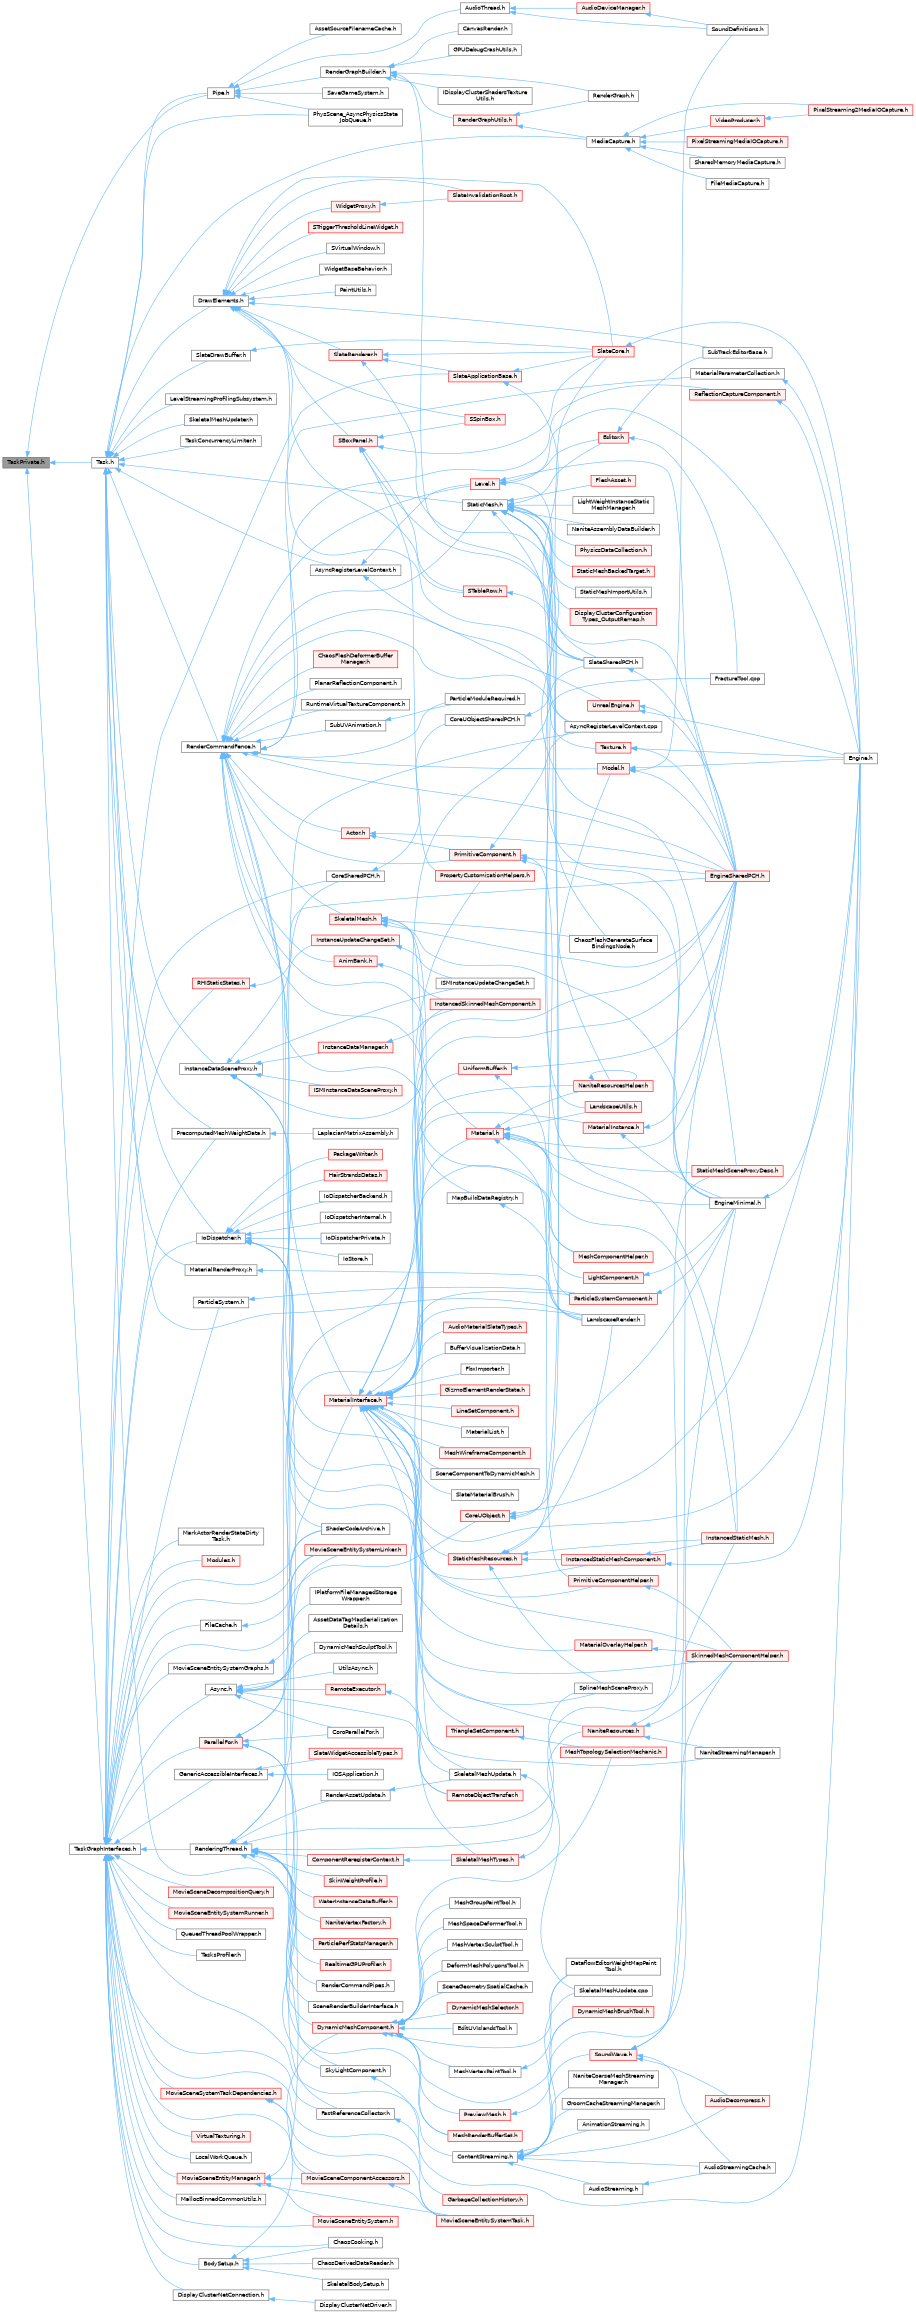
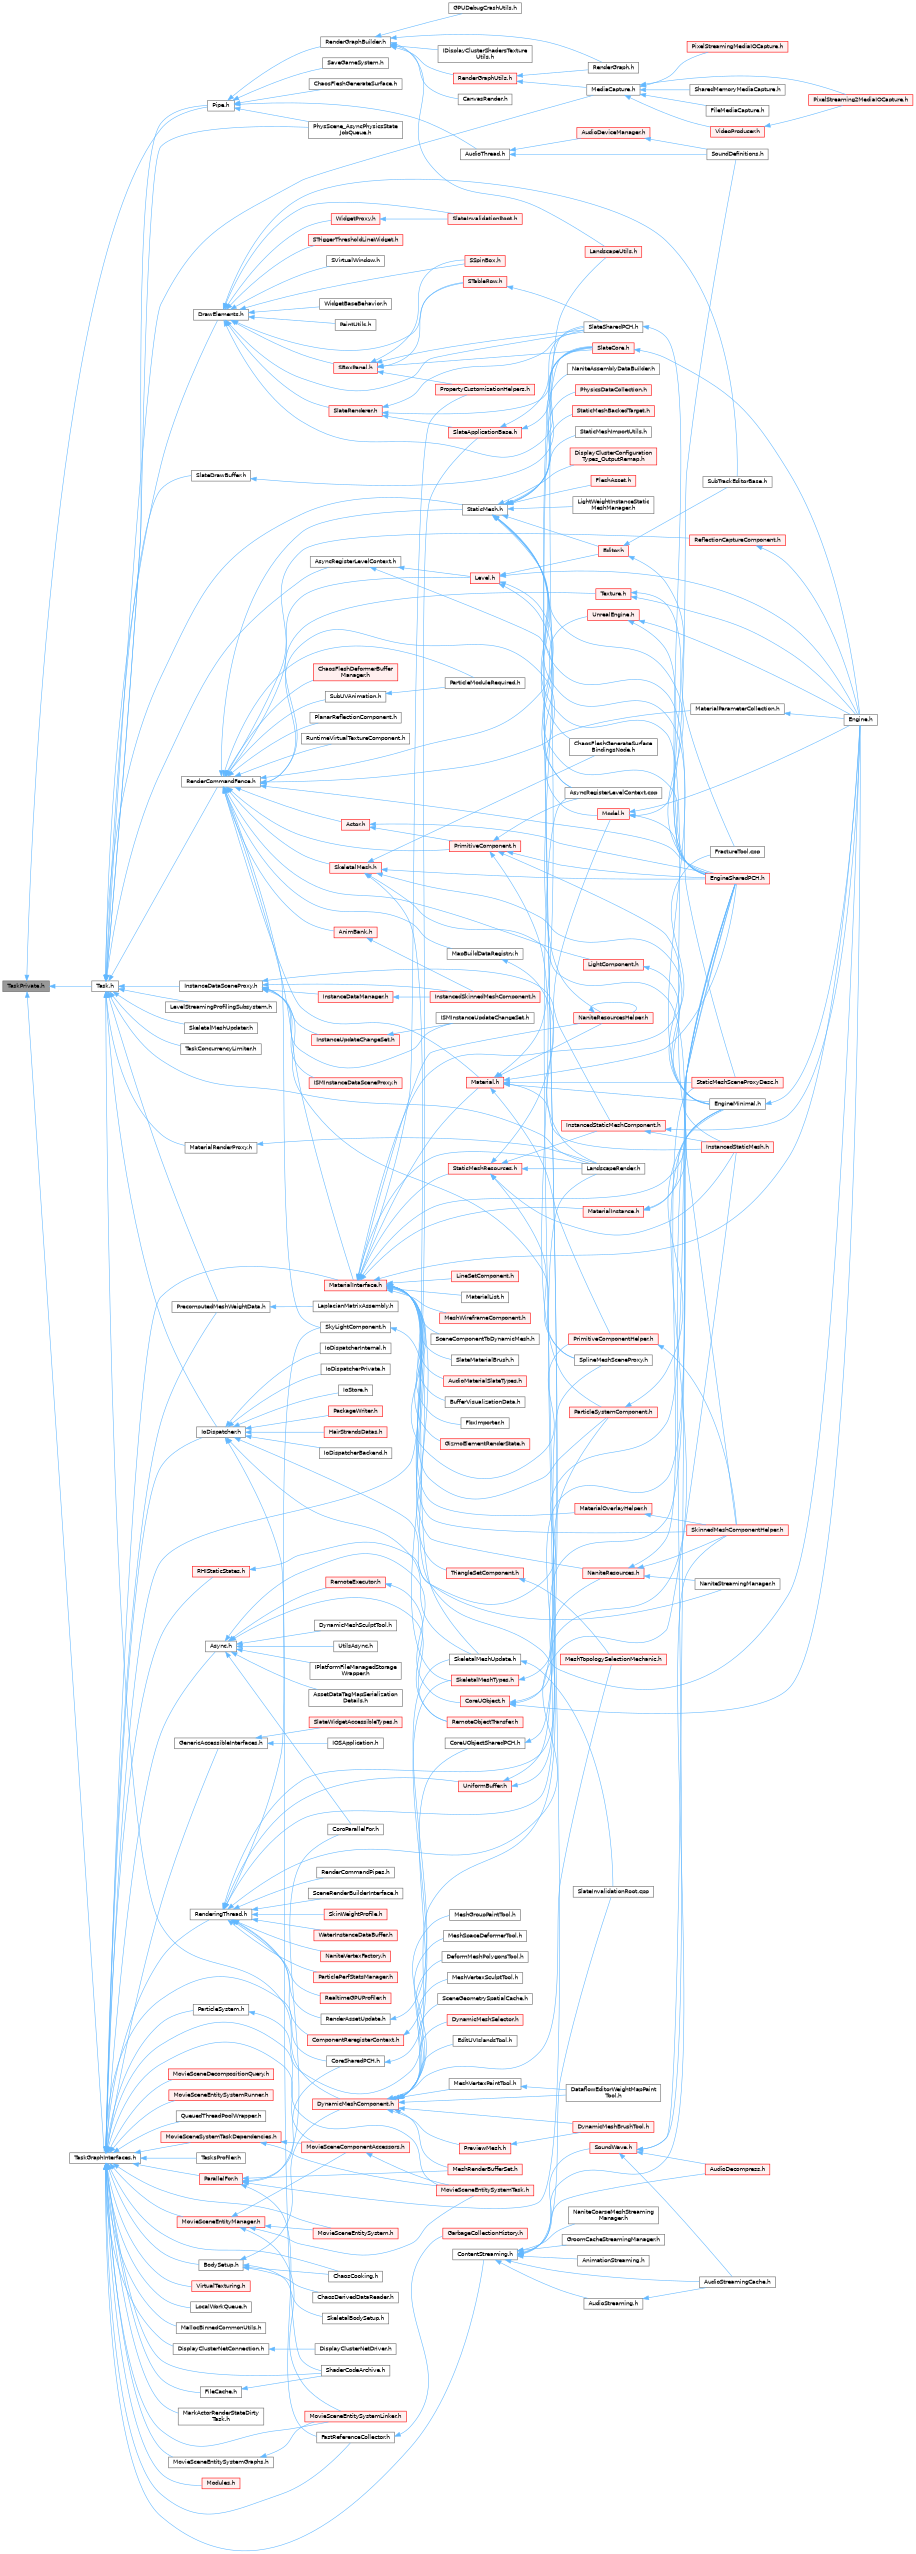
node "AssetSourceFilenameCache.h": label "AssetSourceFilenameCache.h" -> "ChaosFleshGenerateSurface.h"
node "MeshComponentHelper.h": removed
node "SkeletalMeshUpdate.cpp": label "SkeletalMeshUpdate.cpp" -> "SlateInvalidationRoot.cpp"
